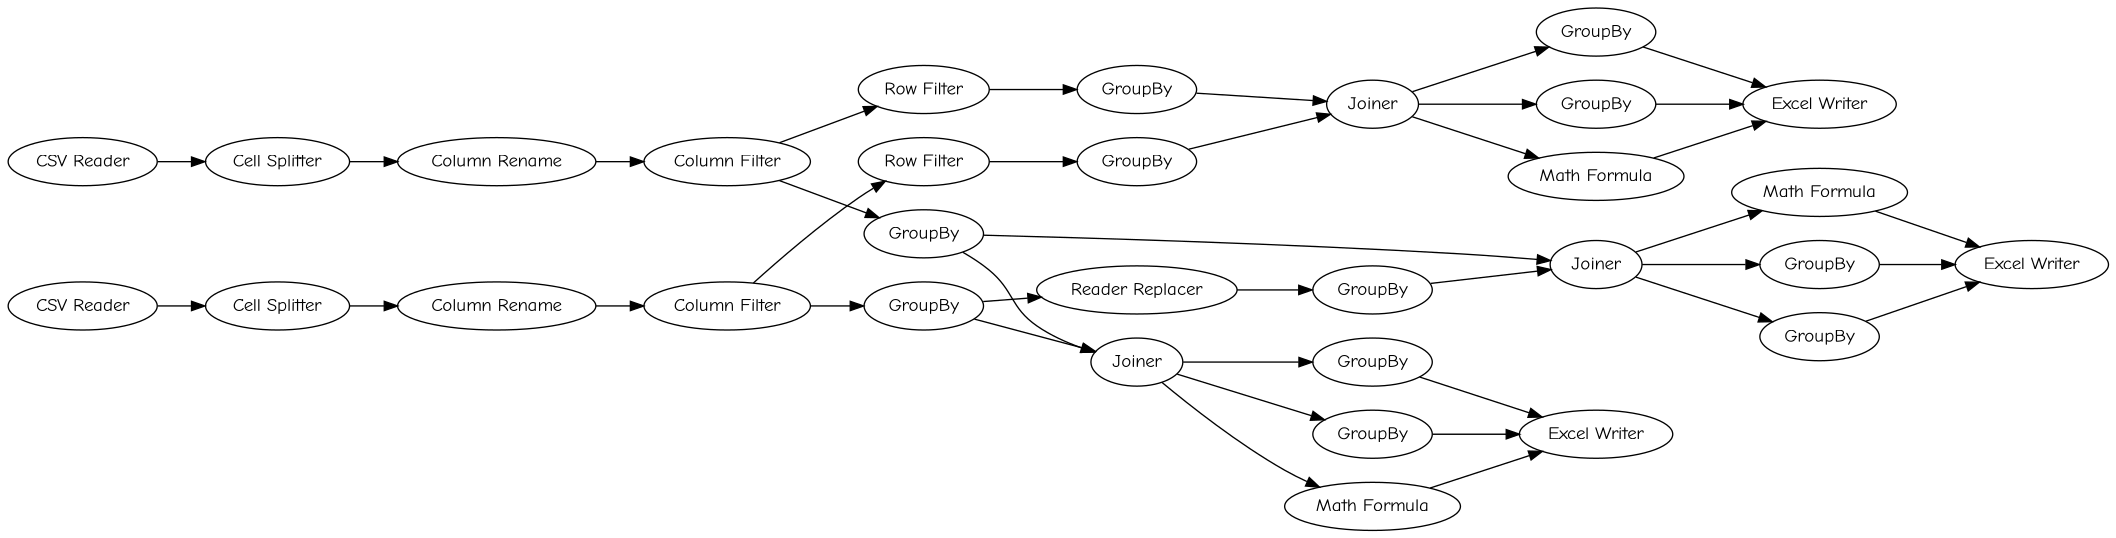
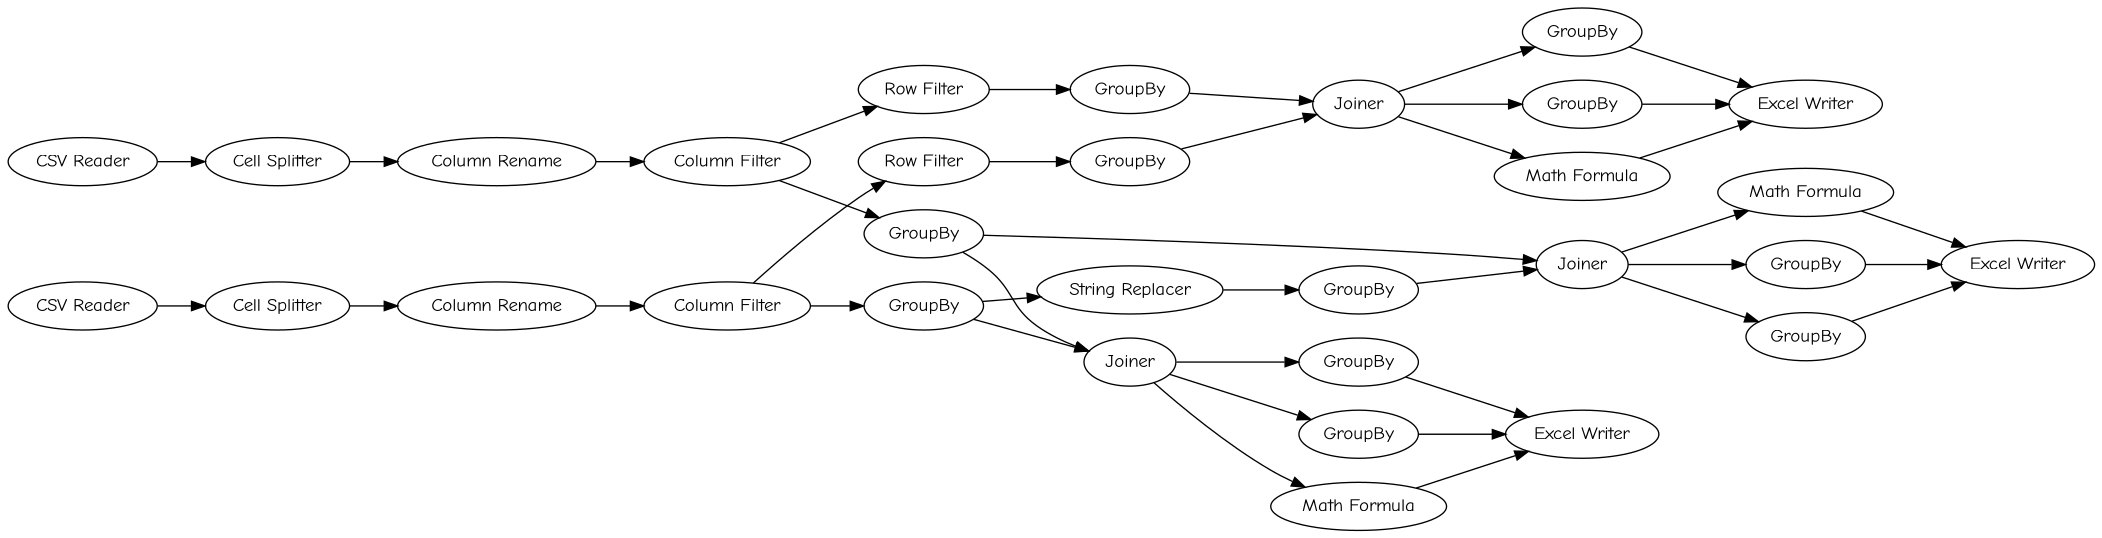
node "Reader Replacer": label "Reader Replacer" -> "String Replacer"
